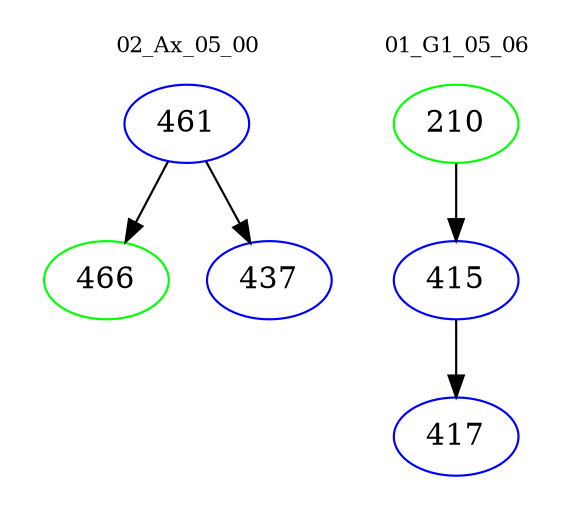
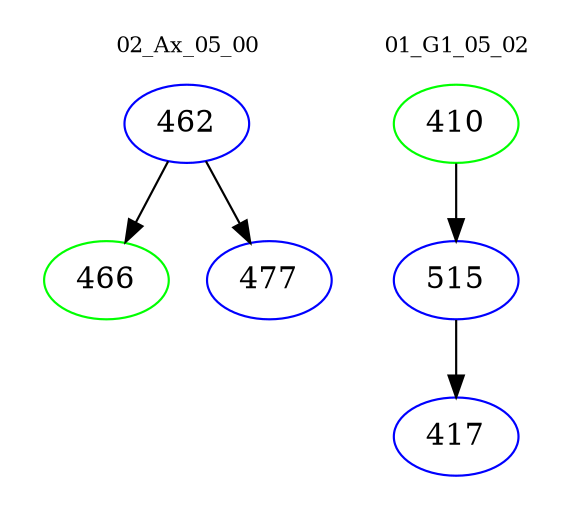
cluster "01_G1_05_06": label "01_G1_05_06" -> "01_G1_05_02"
node "461": label "461" -> "462"
node "210": label "210" -> "410"
node "437": label "437" -> "477"
node "415": label "415" -> "515"
